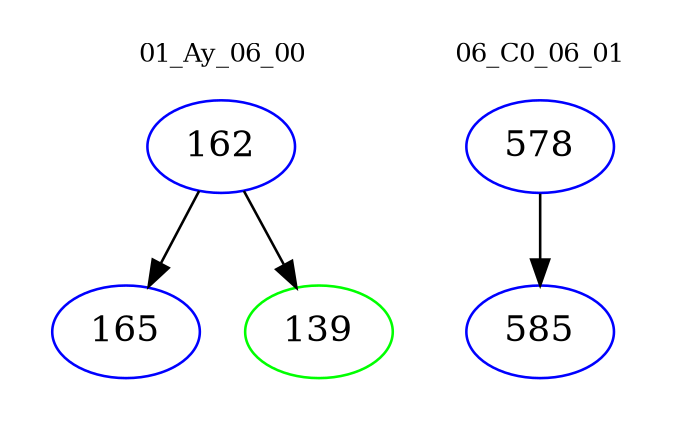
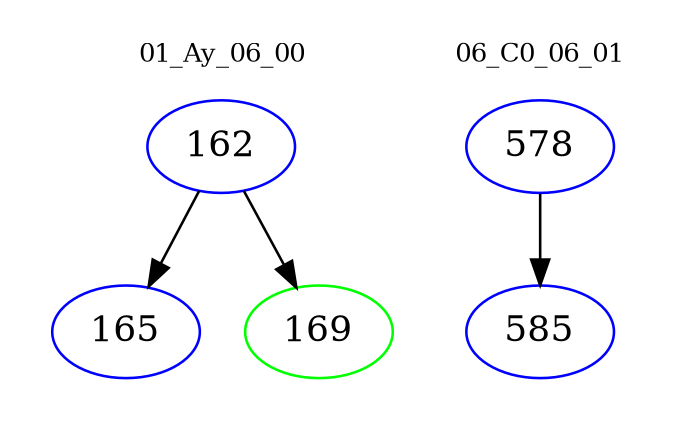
node "139": label "139" -> "169"
